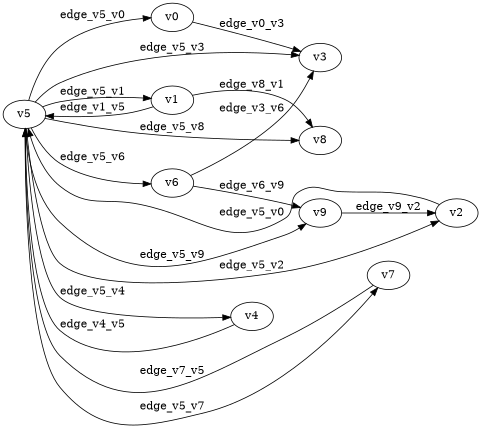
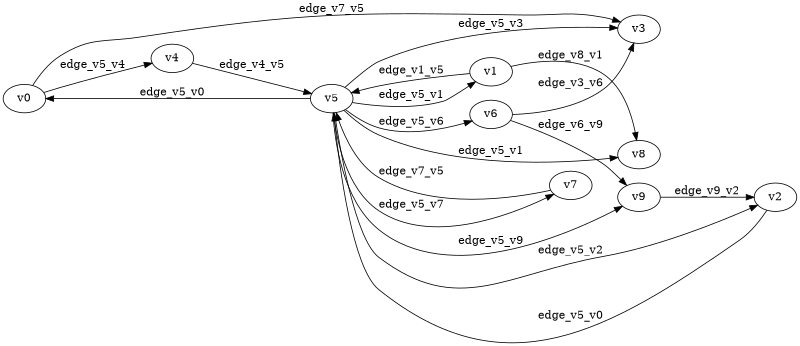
edge "v0" -> "v3": label "edge_v0_v3" -> "edge_v7_v5"
edge "v5" -> "v8": label "edge_v5_v8" -> "edge_v5_v1"
edge "v5" -> "v4": now "v0" -> "v4"
